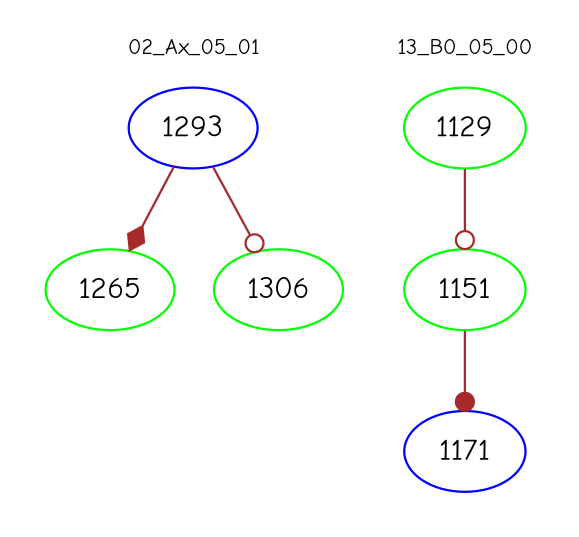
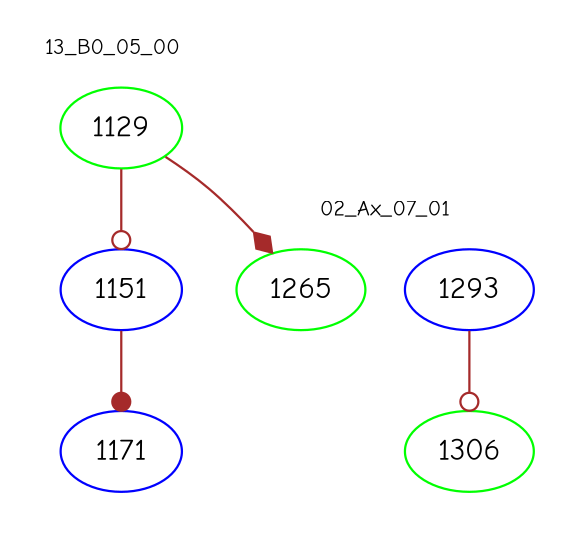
cluster "02_Ax_05_01": label "02_Ax_05_01" -> "02_Ax_07_01"
edge "1293" -> "1265": now "1129" -> "1265"
node "1151": color green -> blue
